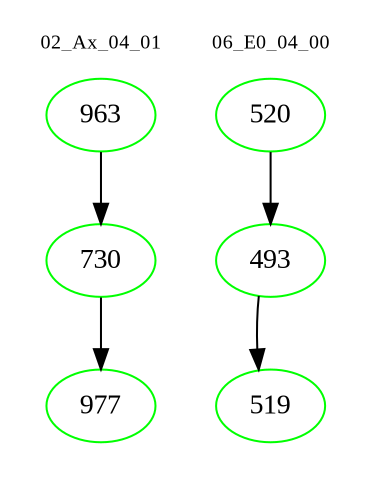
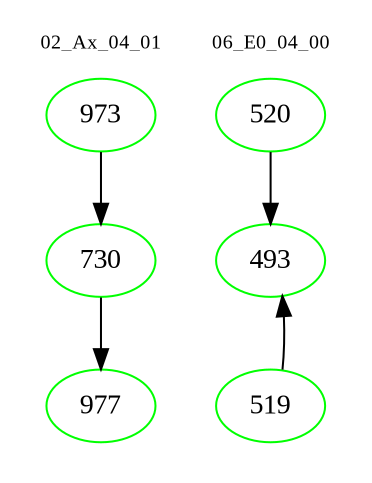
node "963": label "963" -> "973"
edge "493" -> "519": reversed
